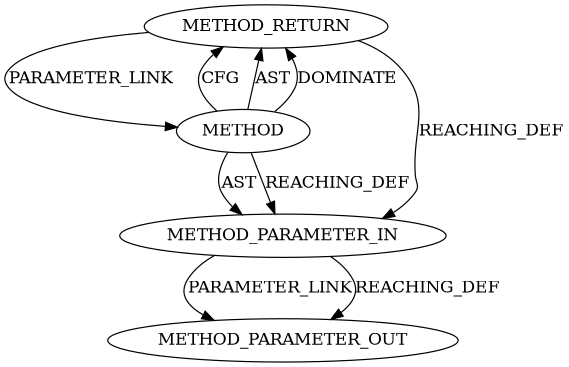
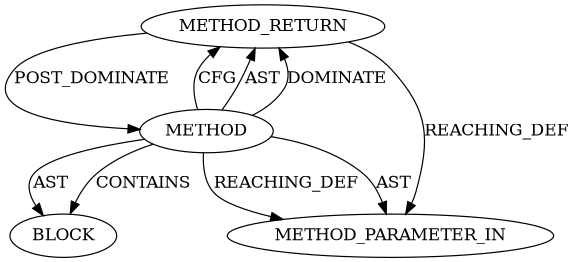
edge "METHOD_RETURN" -> "METHOD": label "PARAMETER_LINK" -> "POST_DOMINATE"
node "BLOCK": added
node "METHOD_PARAMETER_OUT": removed
